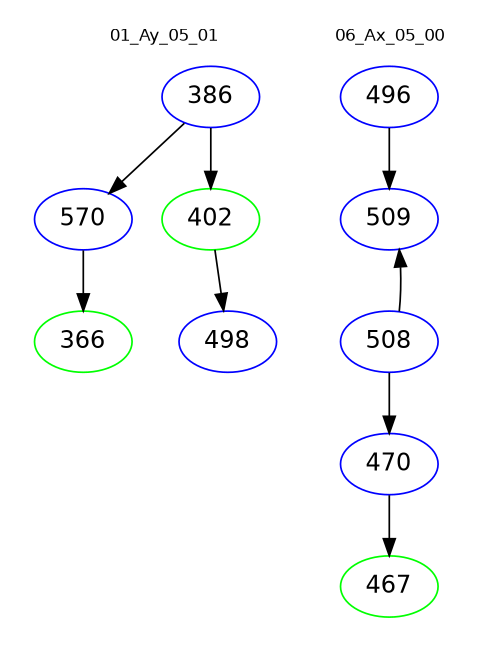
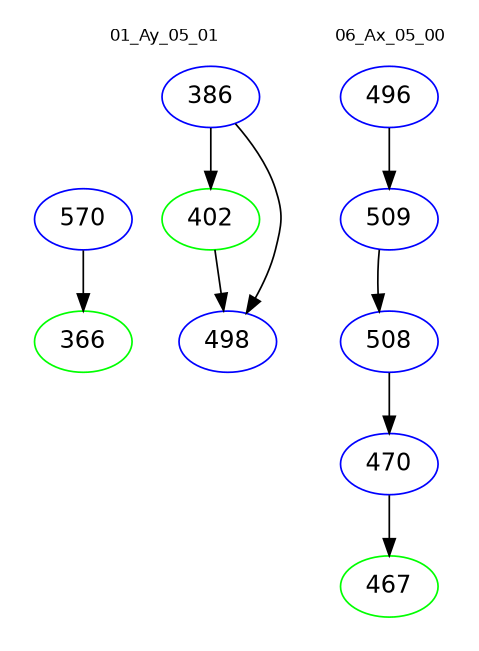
edge "386" -> "570": now "386" -> "498"
edge "508" -> "509": reversed
